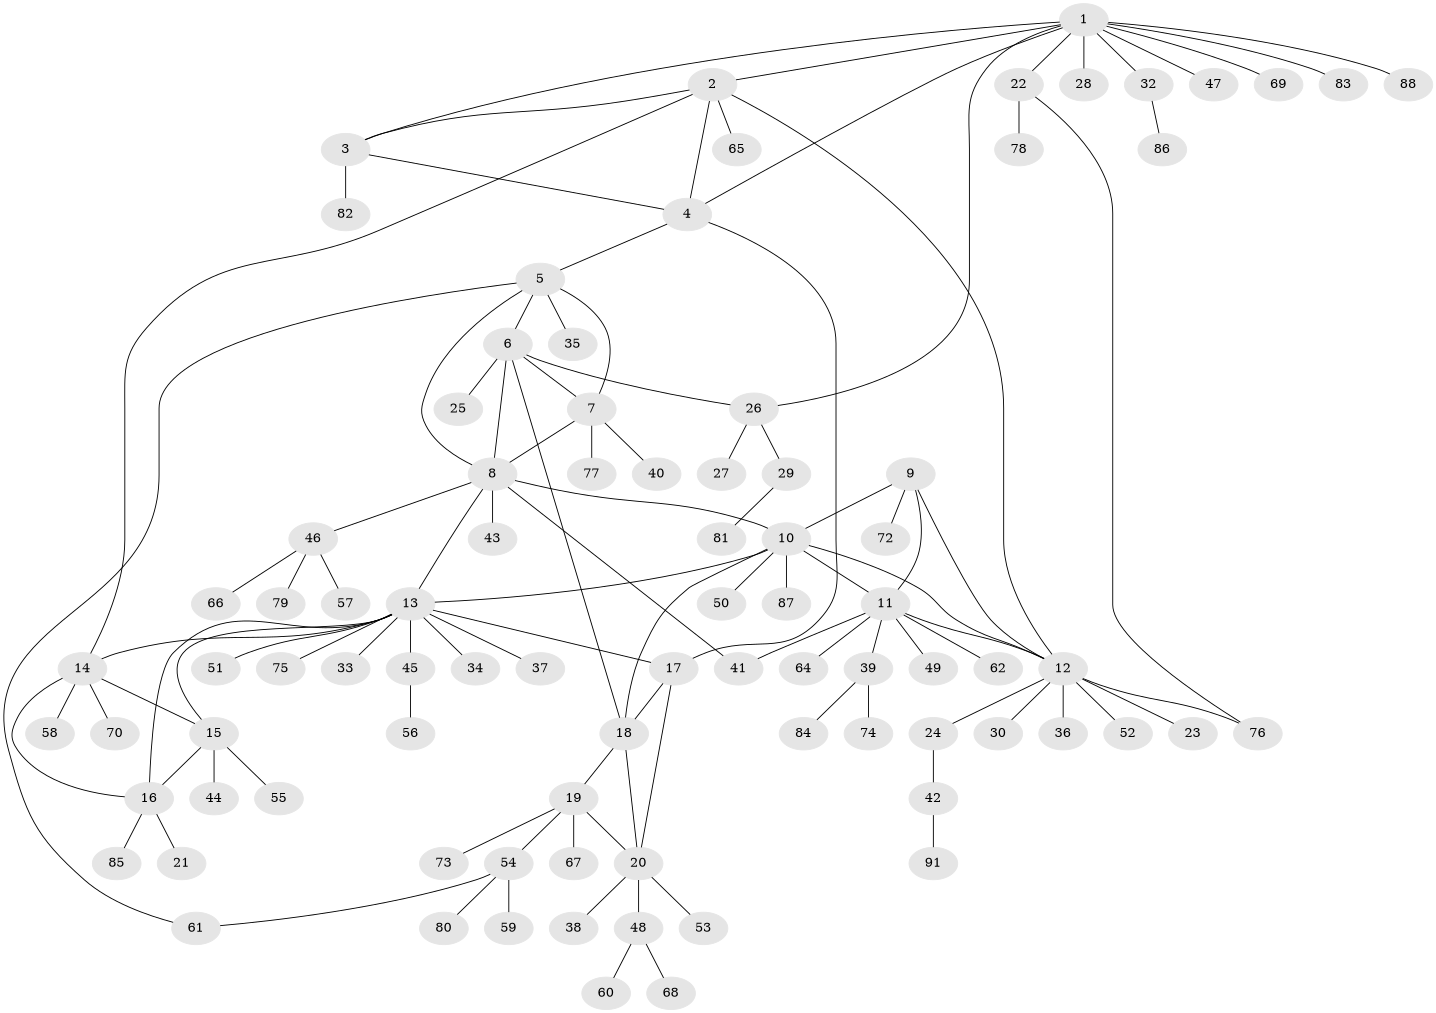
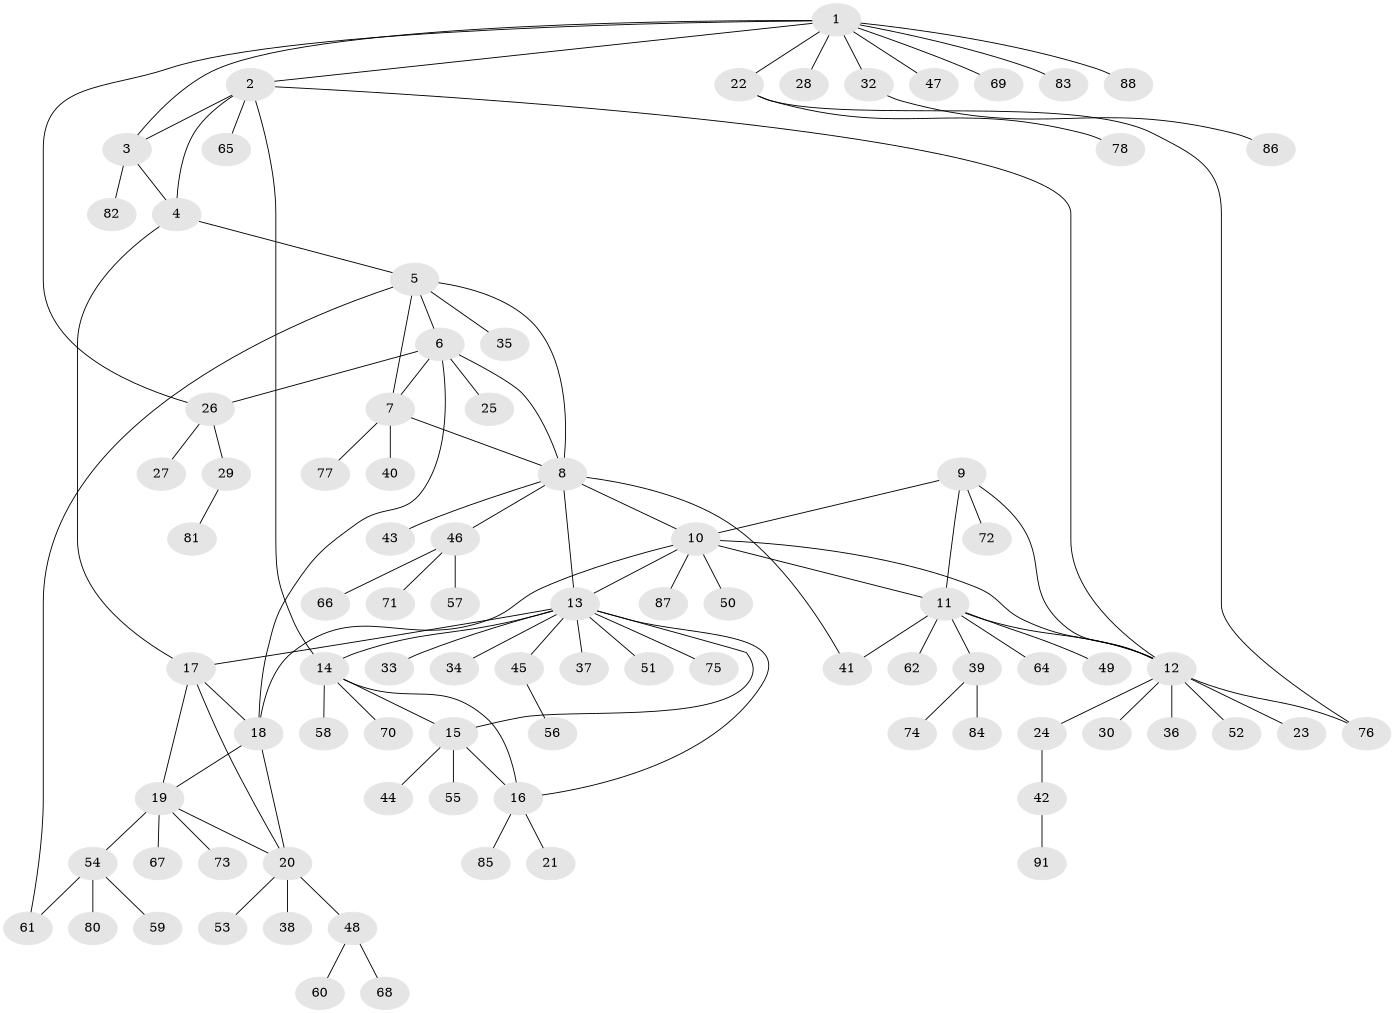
edge "1" -- "4": removed
node "79": label "79" -> "71"
edge "17" -- "19": added
